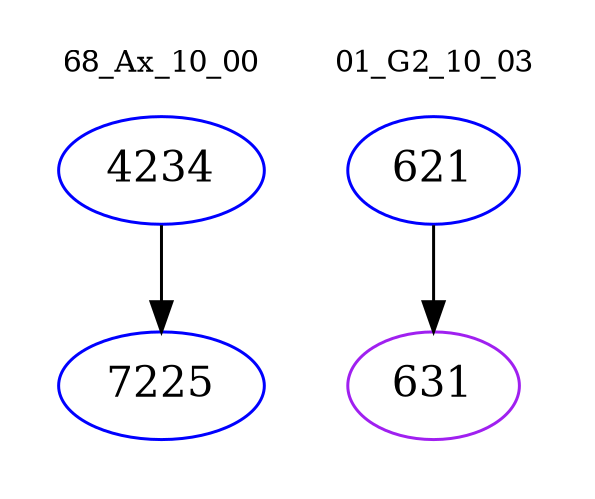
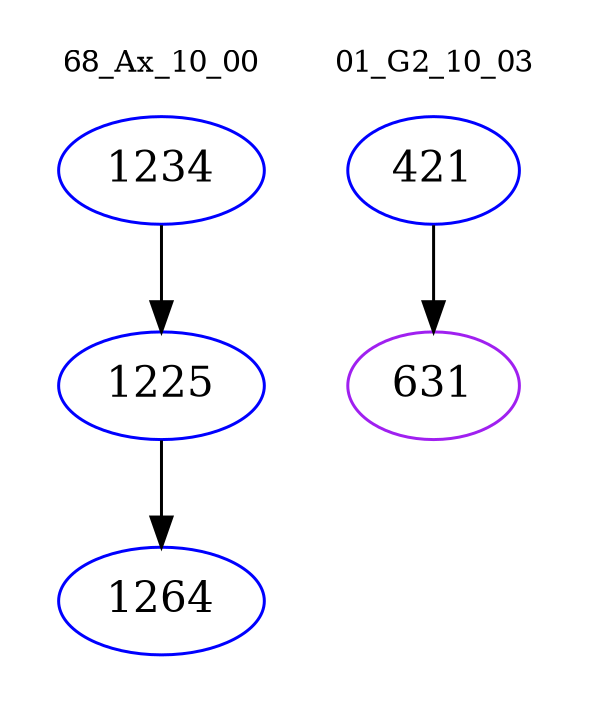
node "4234": label "4234" -> "1234"
node "621": label "621" -> "421"
node "7225": label "7225" -> "1225"
node "1264": added
